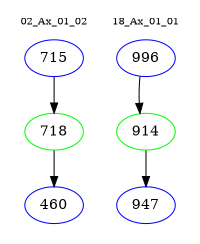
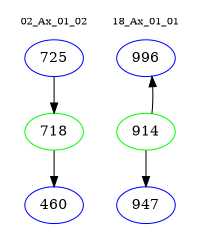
node "715": label "715" -> "725"
edge "996" -> "914": reversed
